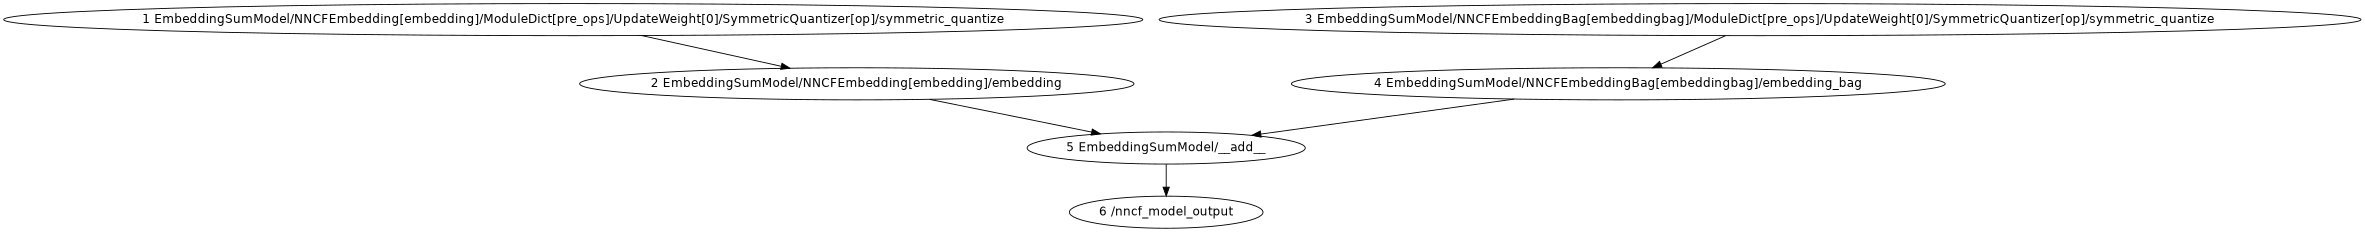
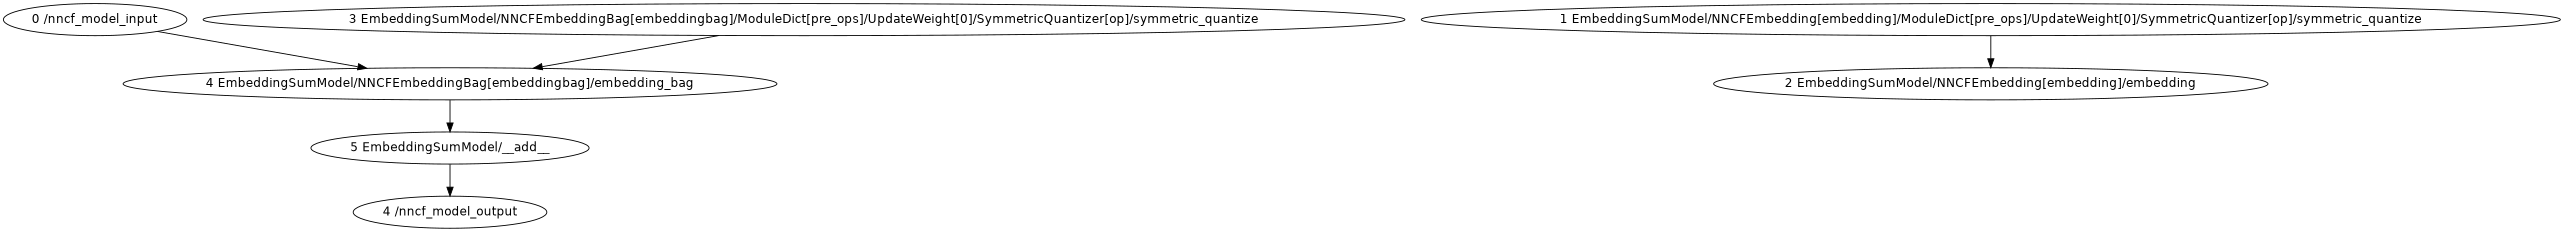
node "0 /nncf_model_input": added
edge "2 EmbeddingSumModel/NNCFEmbedding[embedding]/embedding" -> "5 EmbeddingSumModel/__add__": removed
node "6 /nncf_model_output": label "6 /nncf_model_output" -> "4 /nncf_model_output"
